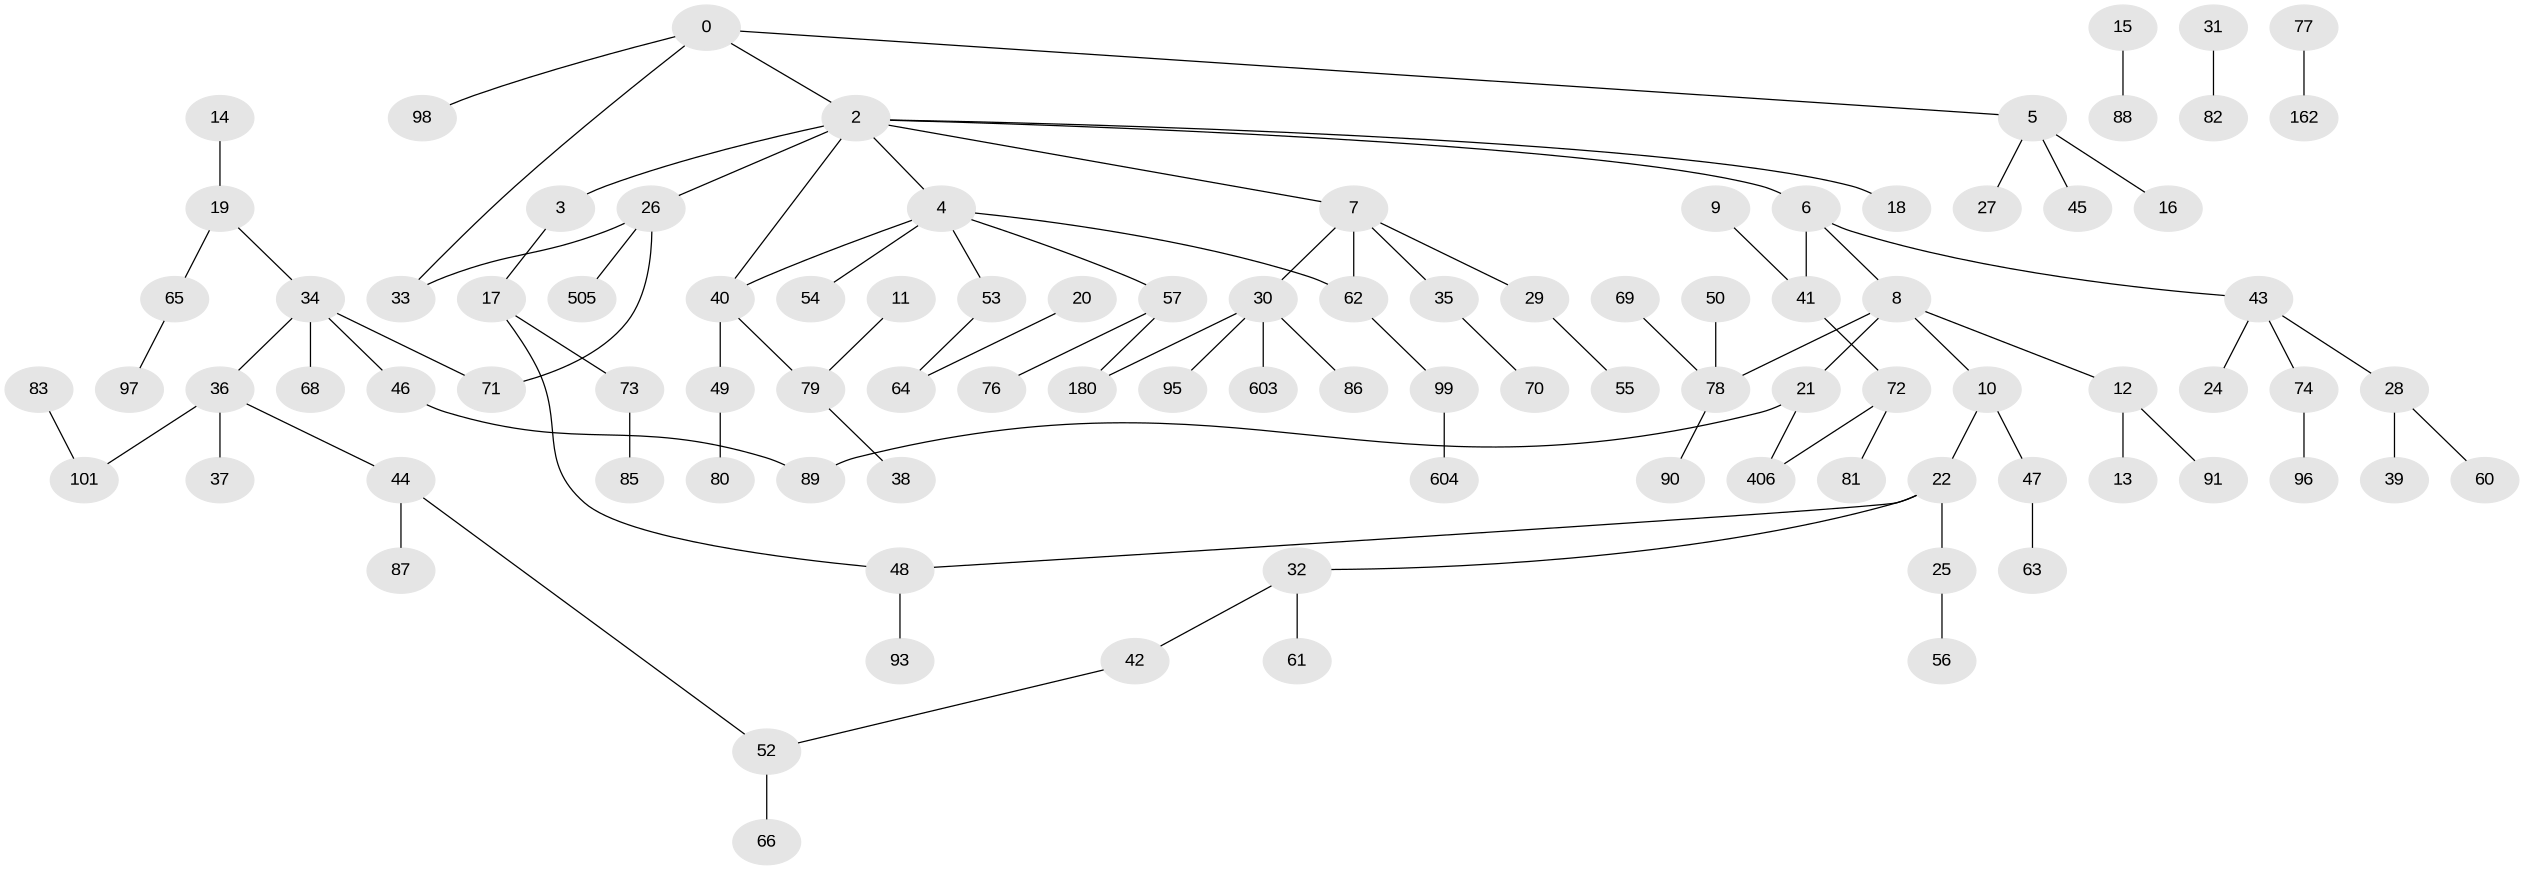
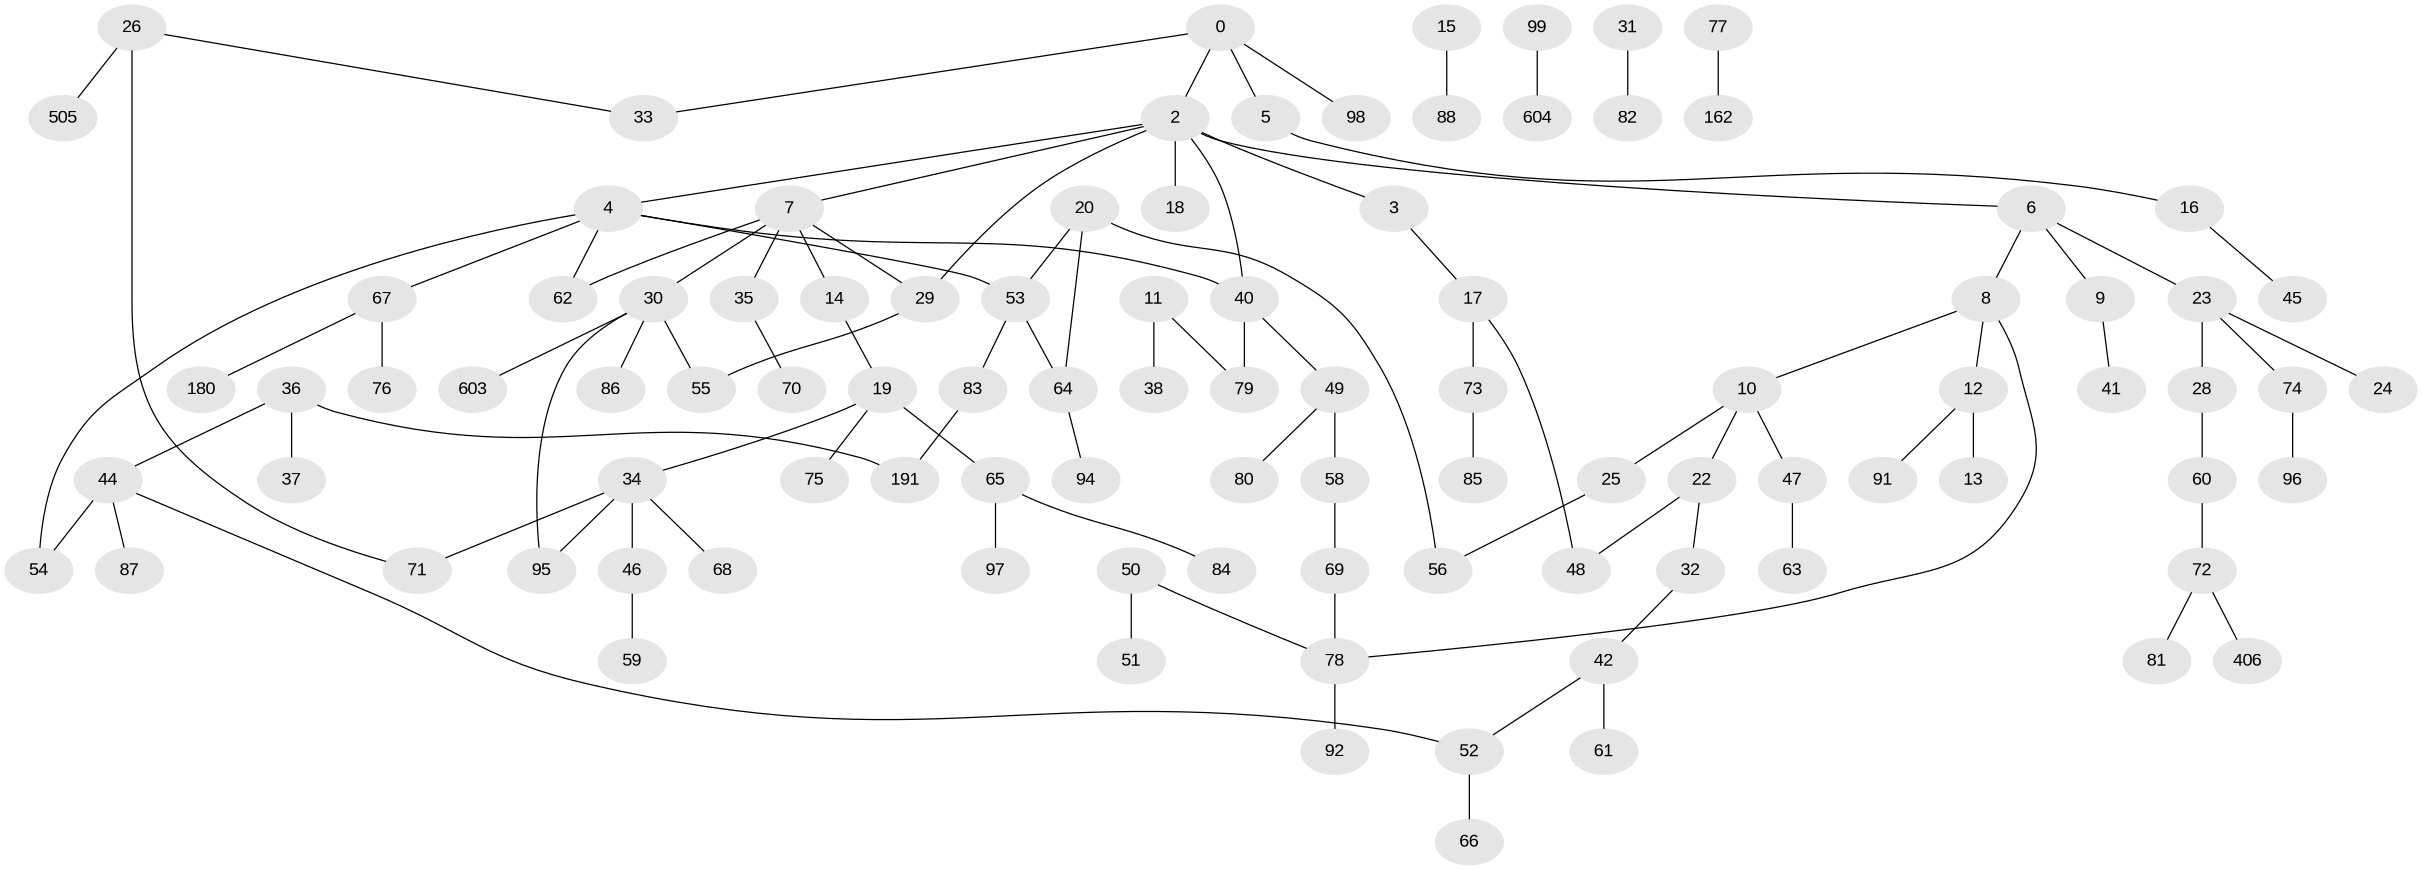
edge "2" -- "26": now "2" -- "29"
edge "5" -- "45": now "16" -- "45"
node "27": removed
edge "7" -- "14": added
edge "6" -- "41": now "6" -- "9"
edge "20" -- "53": added
node "57": label "57" -> "67"
node "43": label "43" -> "23"
edge "20" -- "56": added
edge "41" -- "72": now "60" -- "72"
edge "34" -- "36": now "34" -- "95"
edge "53" -- "83": added
edge "30" -- "180": now "30" -- "55"
edge "62" -- "99": removed
node "21": removed
edge "79" -- "38": now "11" -- "38"
node "101": label "101" -> "191"
node "89": label "89" -> "59"
node "75": added
node "94": added
node "58": added
node "90": label "90" -> "92"
node "39": removed
edge "44" -- "54": added
edge "22" -- "25": now "10" -- "25"
node "84": added
edge "32" -- "61": now "42" -- "61"
node "93": removed
node "51": added
